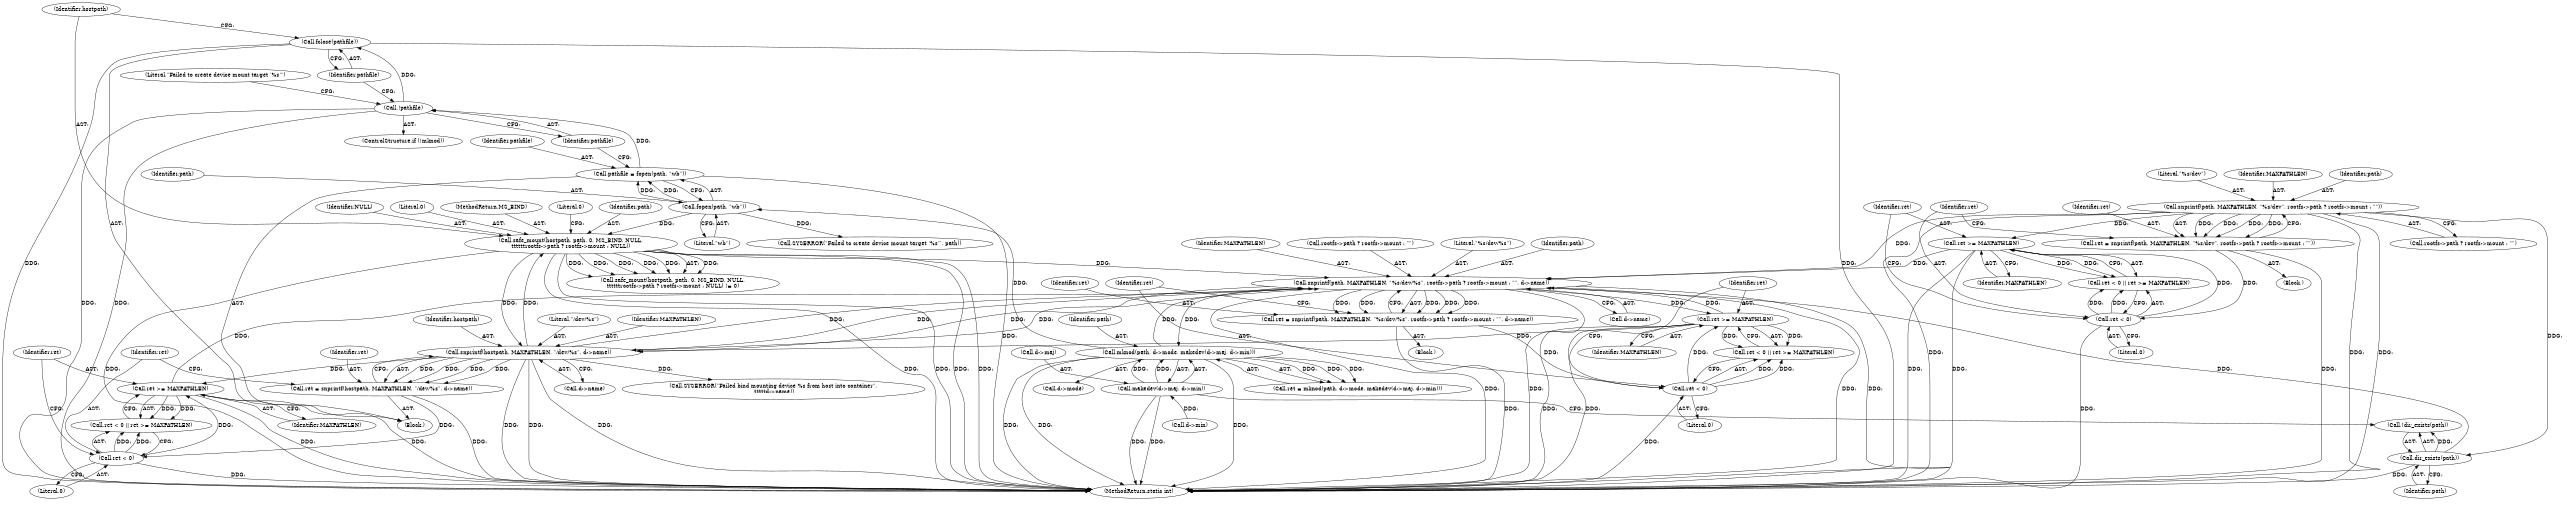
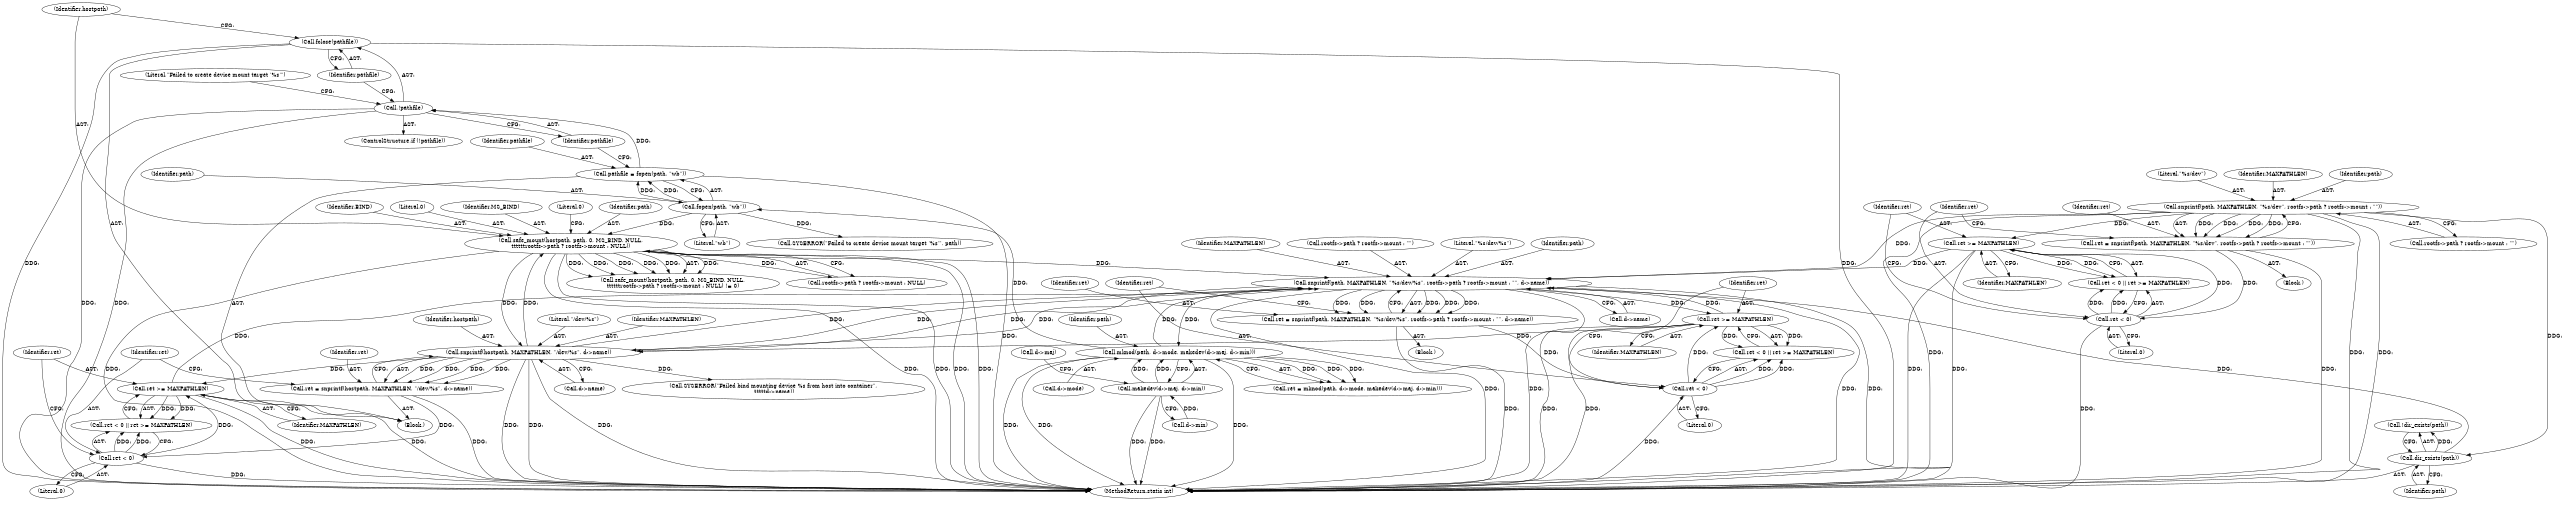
edge "(Call,!pathfile)" -> "(Call,fclose(pathfile))": label "DDG: " -> "AST: "
node "(ControlStructure,if (!mknod))": label "(ControlStructure,if (!mknod))" -> "(ControlStructure,if (!pathfile))"
node "(Identifier,NULL)": label "(Identifier,NULL)" -> "(Identifier,BIND)"
node "(MethodReturn,MS_BIND)": label "(MethodReturn,MS_BIND)" -> "(Identifier,MS_BIND)"
node "(Call,rootfs->path ? rootfs->mount : NULL)": added
edge "(Call,mknod(path, d->mode, makedev(d->maj, d->min)))" -> "(Call,d->mode)": reversed
edge "(Call,d->maj)" -> "(Call,makedev(d->maj, d->min))": label "AST: " -> "CFG: "
edge "(Call,mknod(path, d->mode, makedev(d->maj, d->min)))" -> "(Call,makedev(d->maj, d->min))": label "AST: " -> "CFG: "
edge "(Call,ret = mknod(path, d->mode, makedev(d->maj, d->min)))" -> "(Call,mknod(path, d->mode, makedev(d->maj, d->min)))": label "AST: " -> "CFG: "
edge "(Call,makedev(d->maj, d->min))" -> "(Call,!dir_exists(path))": now "(Call,makedev(d->maj, d->min))" -> "(Call,d->min)"
edge "(Call,!dir_exists(path))" -> "(Call,dir_exists(path))": label "AST: " -> "CFG: "
edge "(Call,dir_exists(path))" -> "(MethodReturn,static int)": label "DDG: " -> "AST: "
